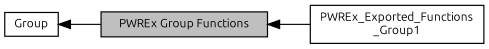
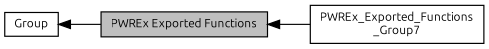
node "PWREx Group Functions": label "PWREx Group Functions" -> "PWREx Exported Functions"
node "PWREx_Exported_Functions _Group1": label "PWREx_Exported_Functions _Group1" -> "PWREx_Exported_Functions _Group7"
